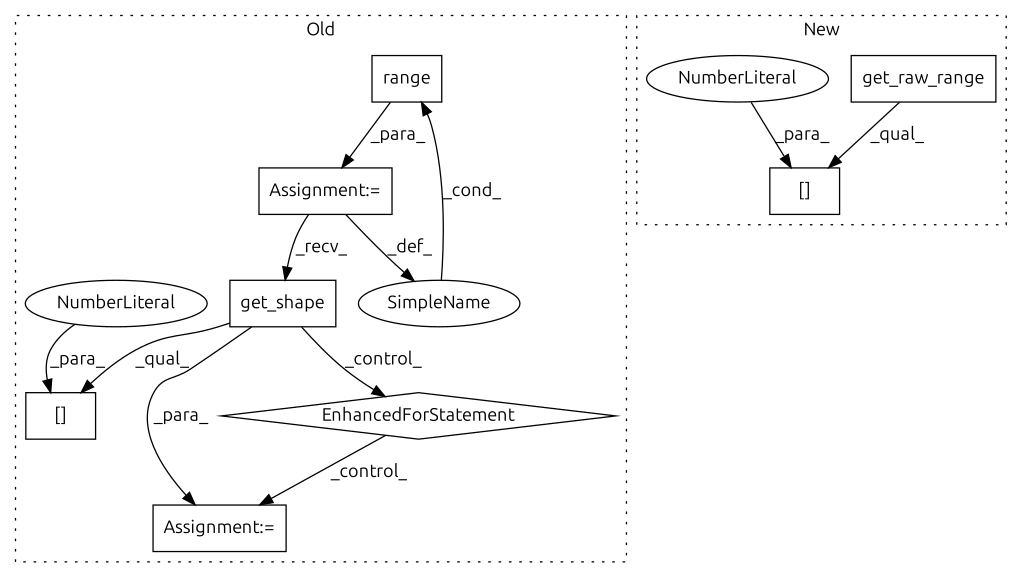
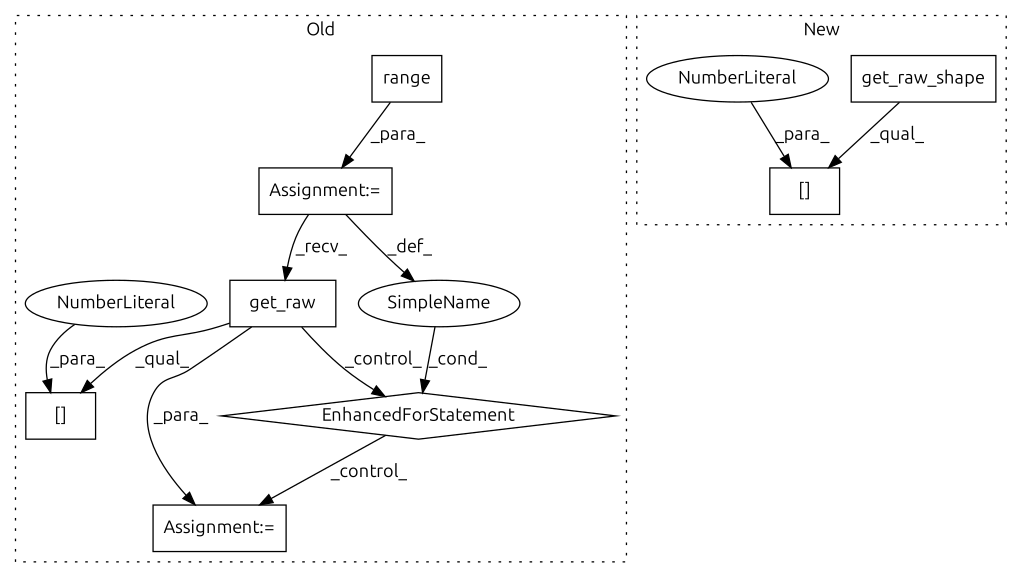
node "get_raw_range": label "get_raw_range" -> "get_raw_shape"
edge "SimpleName" -> "range": now "SimpleName" -> "EnhancedForStatement"
node "get_shape": label "get_shape" -> "get_raw"
